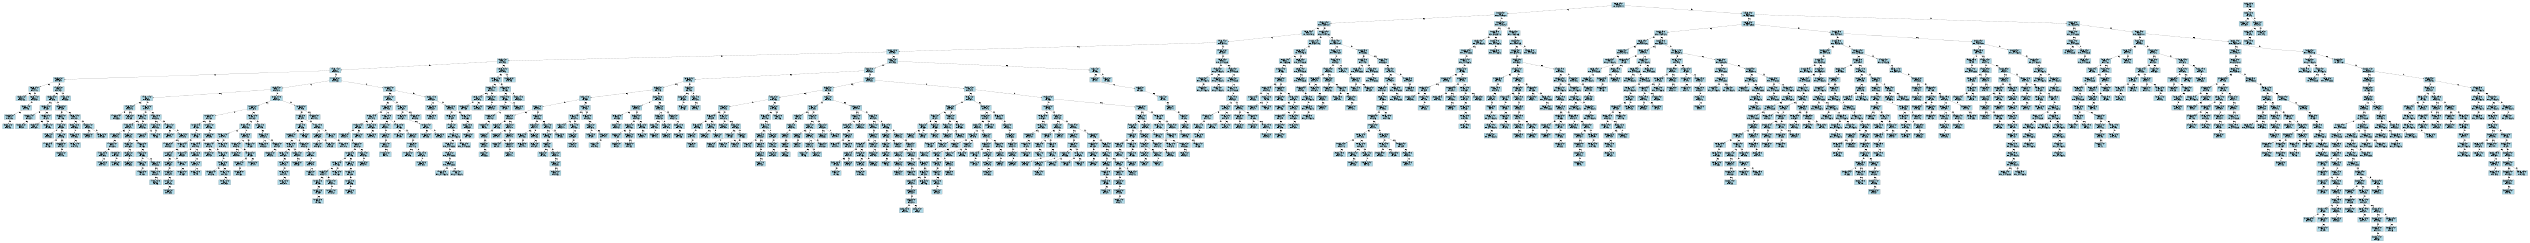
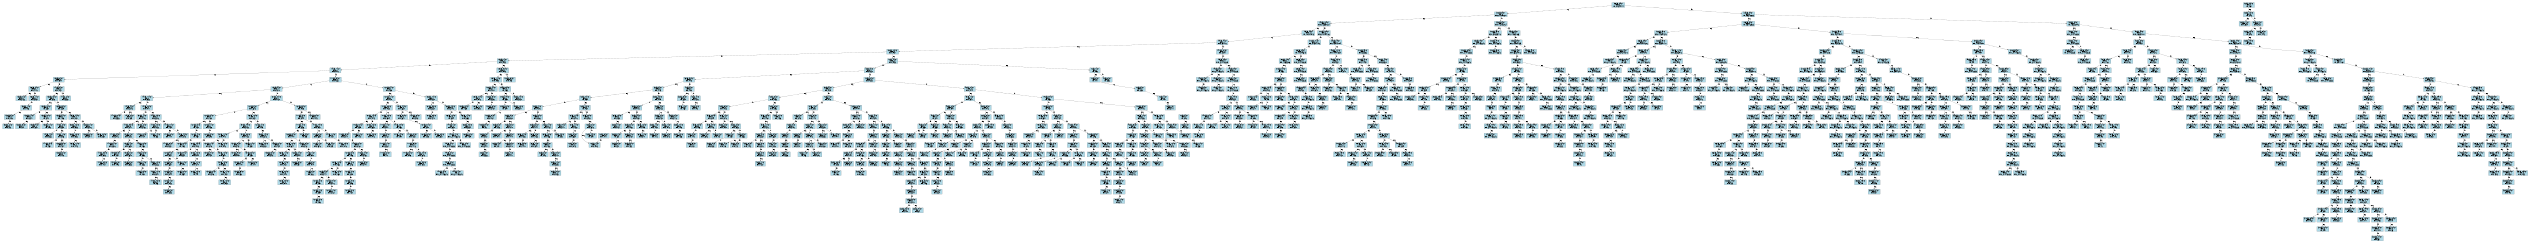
edge "(16.33, 14.67) Hits: 2 Prio: 3174" -> "(16.33, 34.67) Hits: 2 Prio: 2216": removed, label "dir"
edge "(16.33, 184.67) Hits: 2 Prio: 5678" -> "(16.33, 164.67) Hits: 2 Prio: 4714": now "(16.33, 184.67) Hits: 2 Prio: 5678" -> "(16.33, 174.67) Hits: 2 Prio: 2905"
edge "(96.33, 264.67) Hits: 2 Prio: 8988" -> "(96.33, 204.67) Hits: 2 Prio: 8903": now "(106.33, 84.67) Hits: 2 Prio: 9297" -> "(96.33, 204.67) Hits: 2 Prio: 8903"
edge "(396.33, 109.67) Hits: 2 Prio: -2147483648" -> "(396.33, 164.67) Hits: 2 Prio: 5061": now "(396.33, 154.67) Hits: 2 Prio: 5789" -> "(396.33, 164.67) Hits: 2 Prio: 5061"
edge "(151.33, 44.67) Hits: 2 Prio: 6650" -> "(151.33, 54.67) Hits: 2 Prio: 1314": added, label "dir"
edge "(366.33, 119.67) Hits: 2 Prio: 5155" -> "(366.33, 179.67) Hits: 2 Prio: 3769": removed, label "dir"
